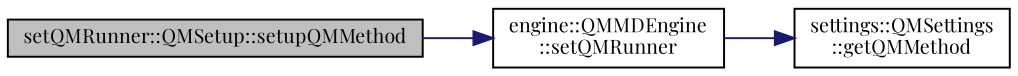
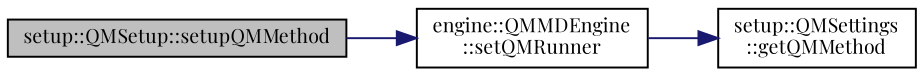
node "setQMRunner::QMSetup::setupQMMethod": label "setQMRunner::QMSetup::setupQMMethod" -> "setup::QMSetup::setupQMMethod"
node "settings::QMSettings ::getQMMethod": label "settings::QMSettings ::getQMMethod" -> "setup::QMSettings ::getQMMethod"
